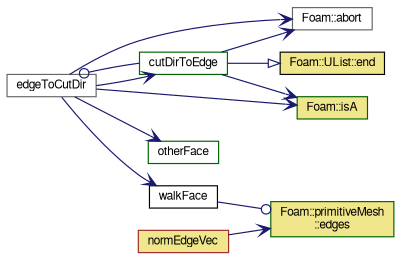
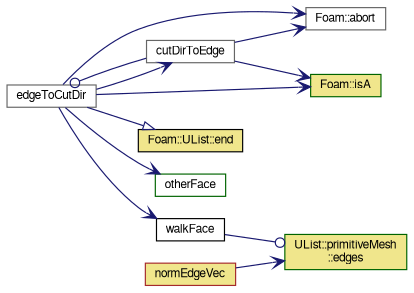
node "cutDirToEdge": color darkgreen -> gray40
edge "cutDirToEdge" -> "Foam::UList::end": now "edgeToCutDir" -> "Foam::UList::end"
node "Foam::primitiveMesh ::edges": label "Foam::primitiveMesh ::edges" -> "UList::primitiveMesh ::edges"
